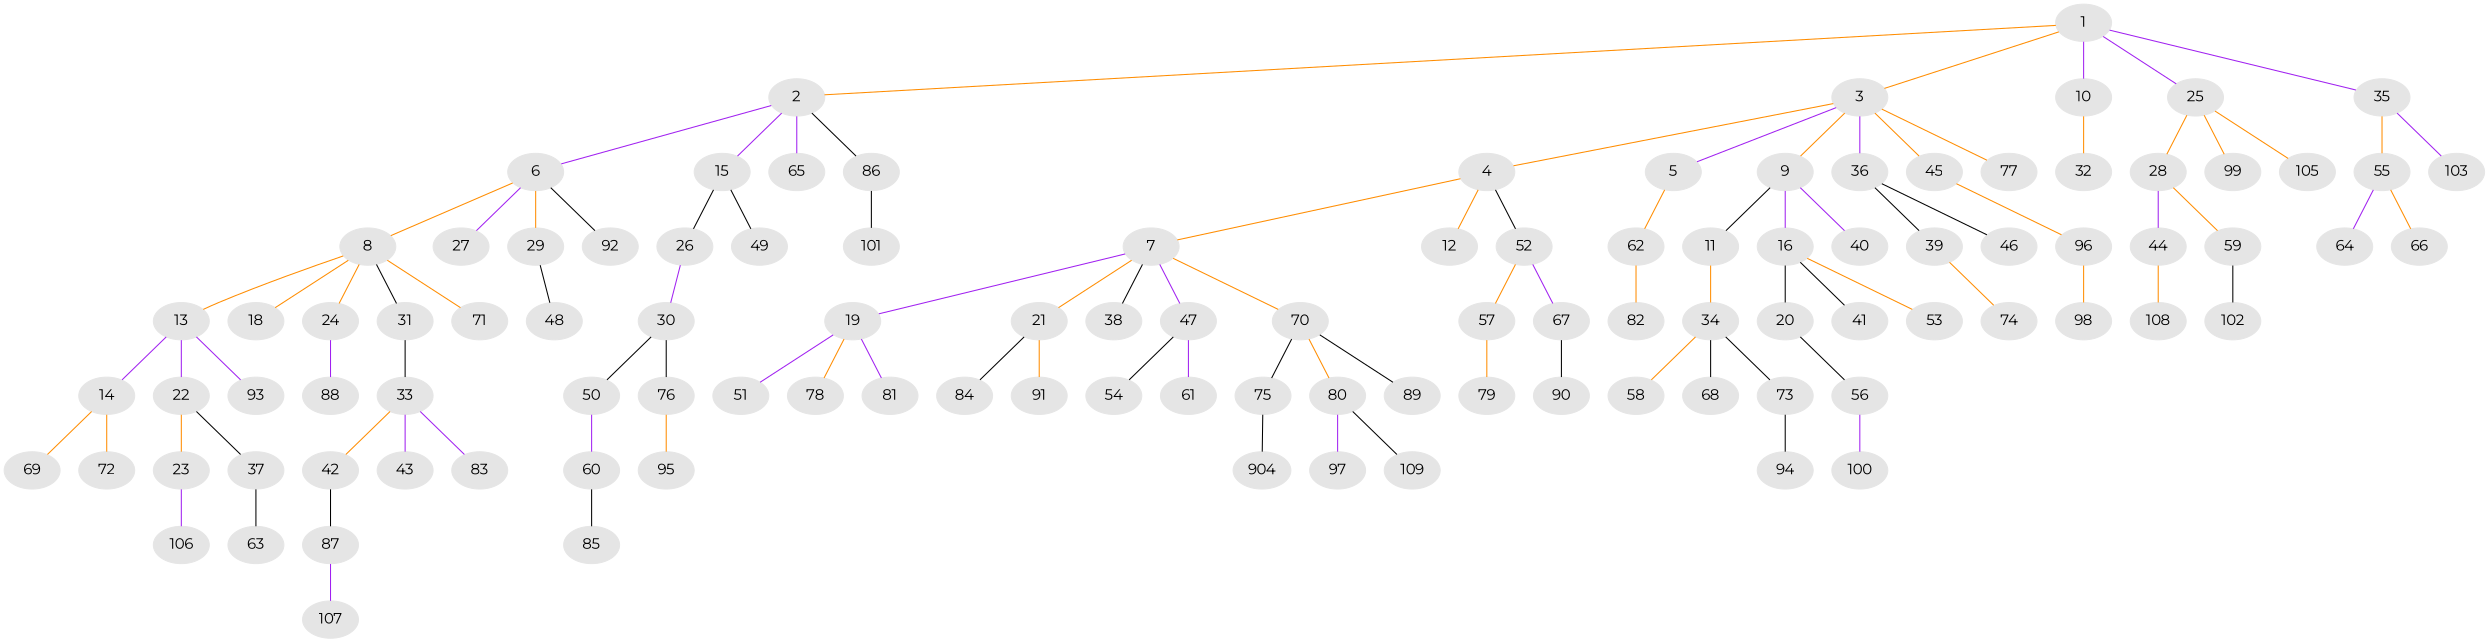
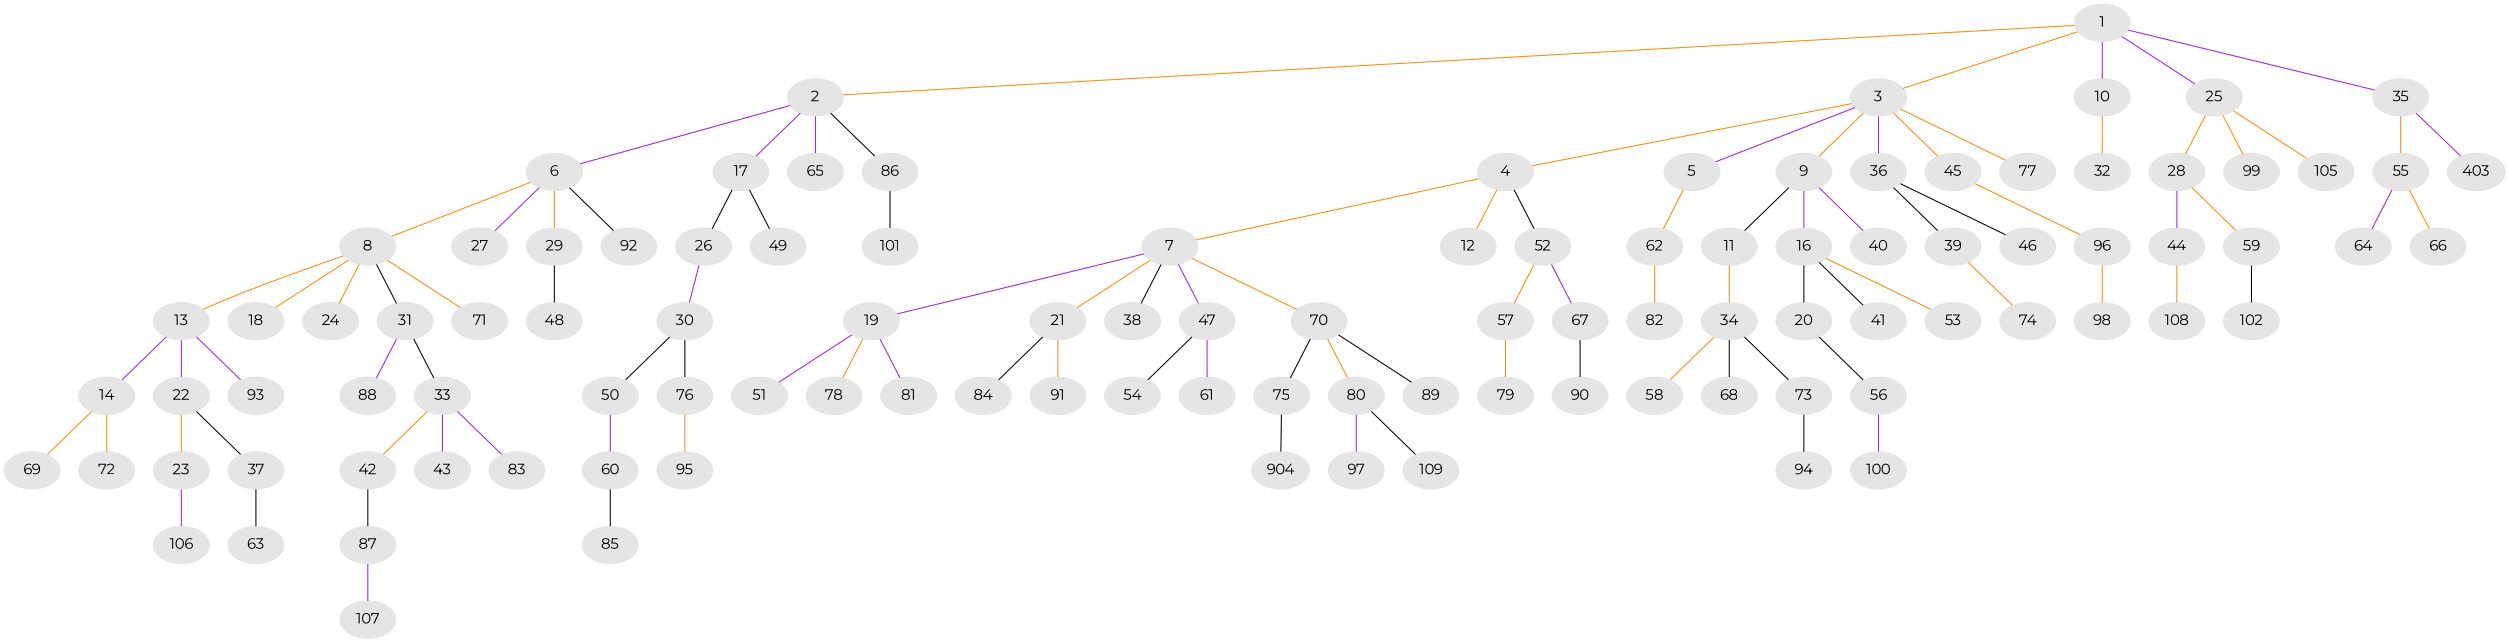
node "15": label "15" -> "17"
node "103": label "103" -> "403"
edge "24" -- "88": now "31" -- "88"
